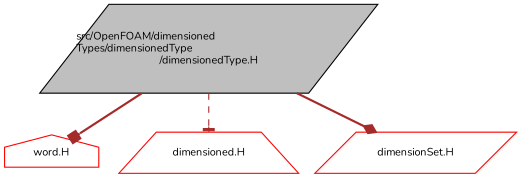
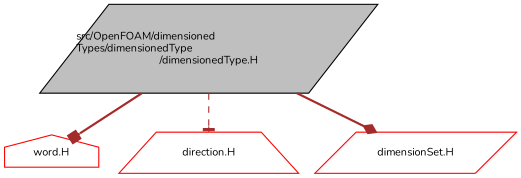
node "dimensioned.H": label "dimensioned.H" -> "direction.H"
